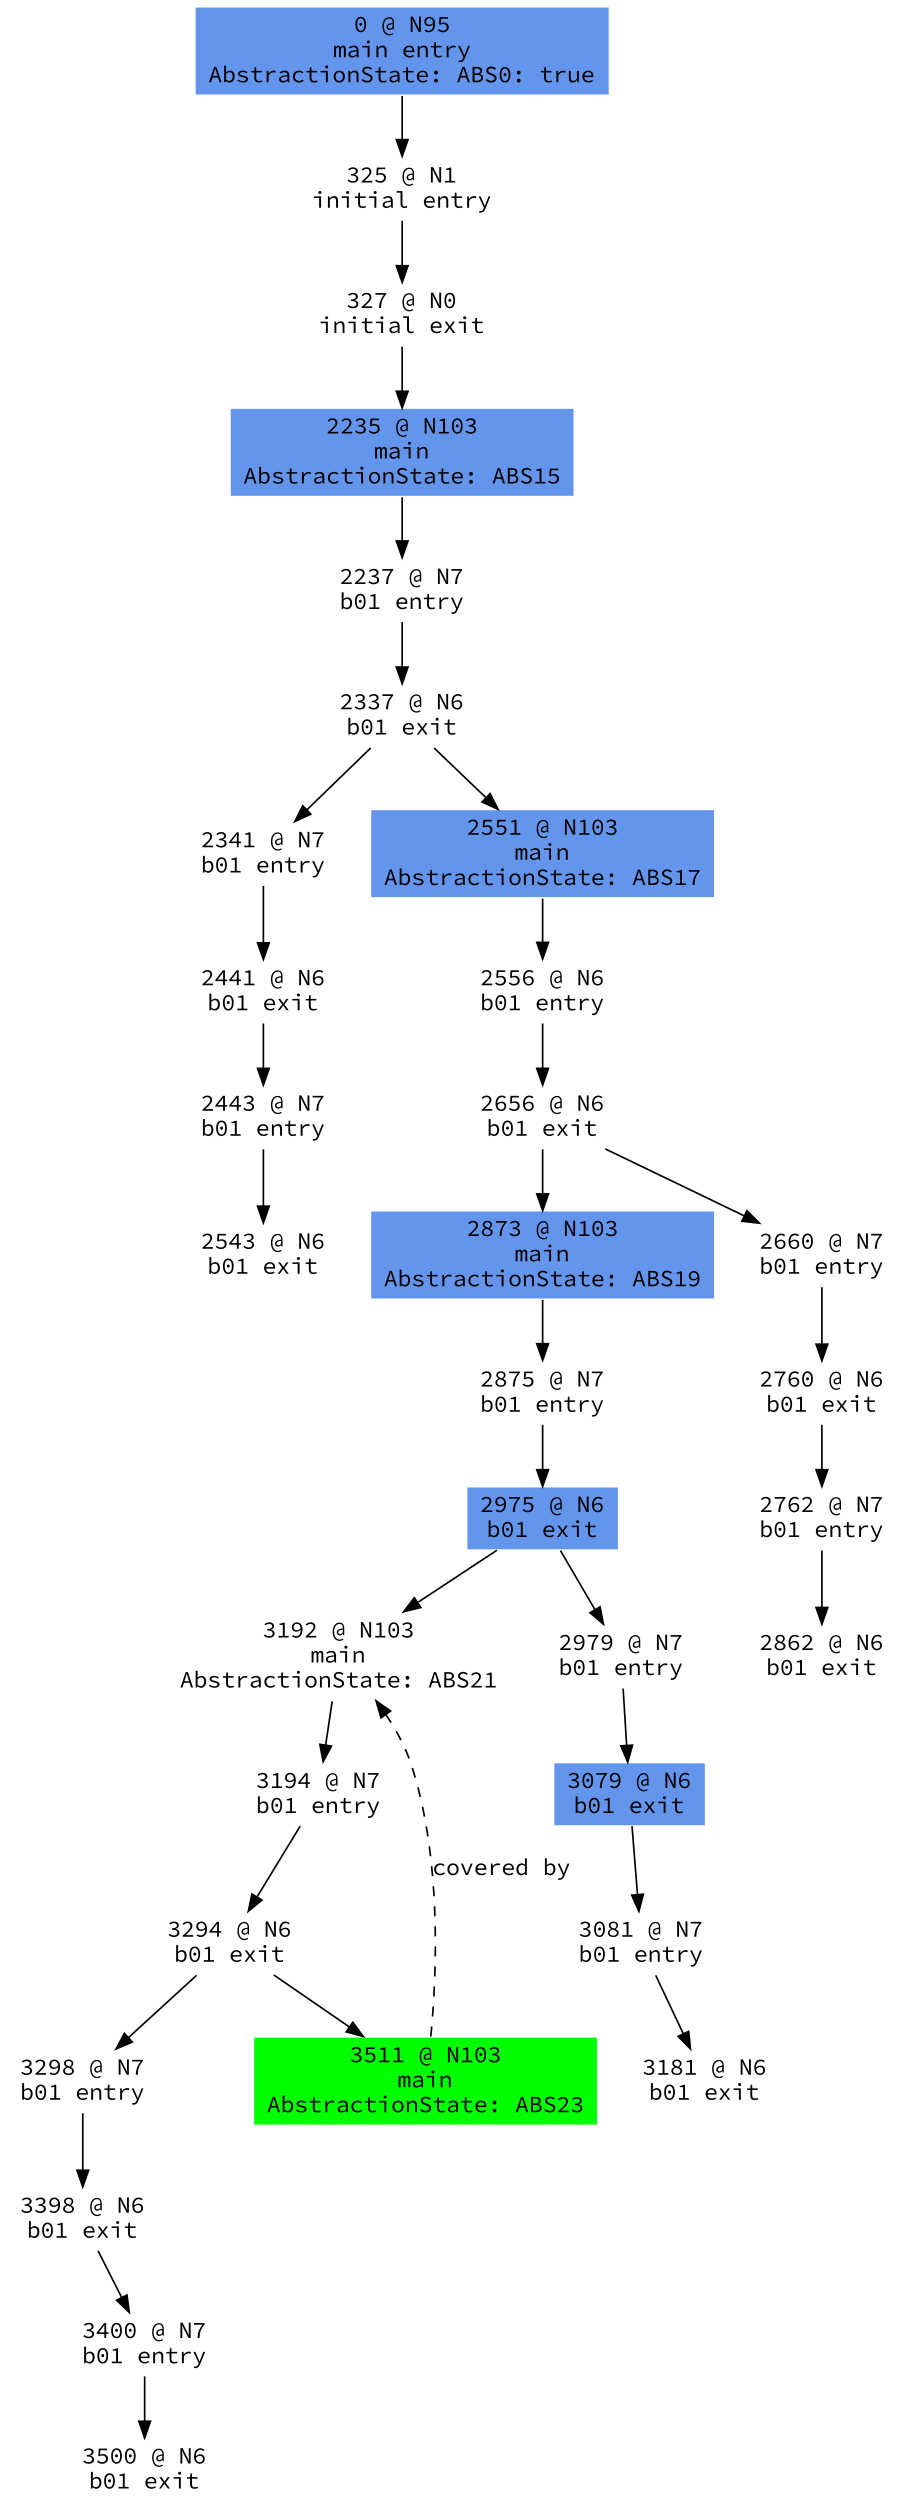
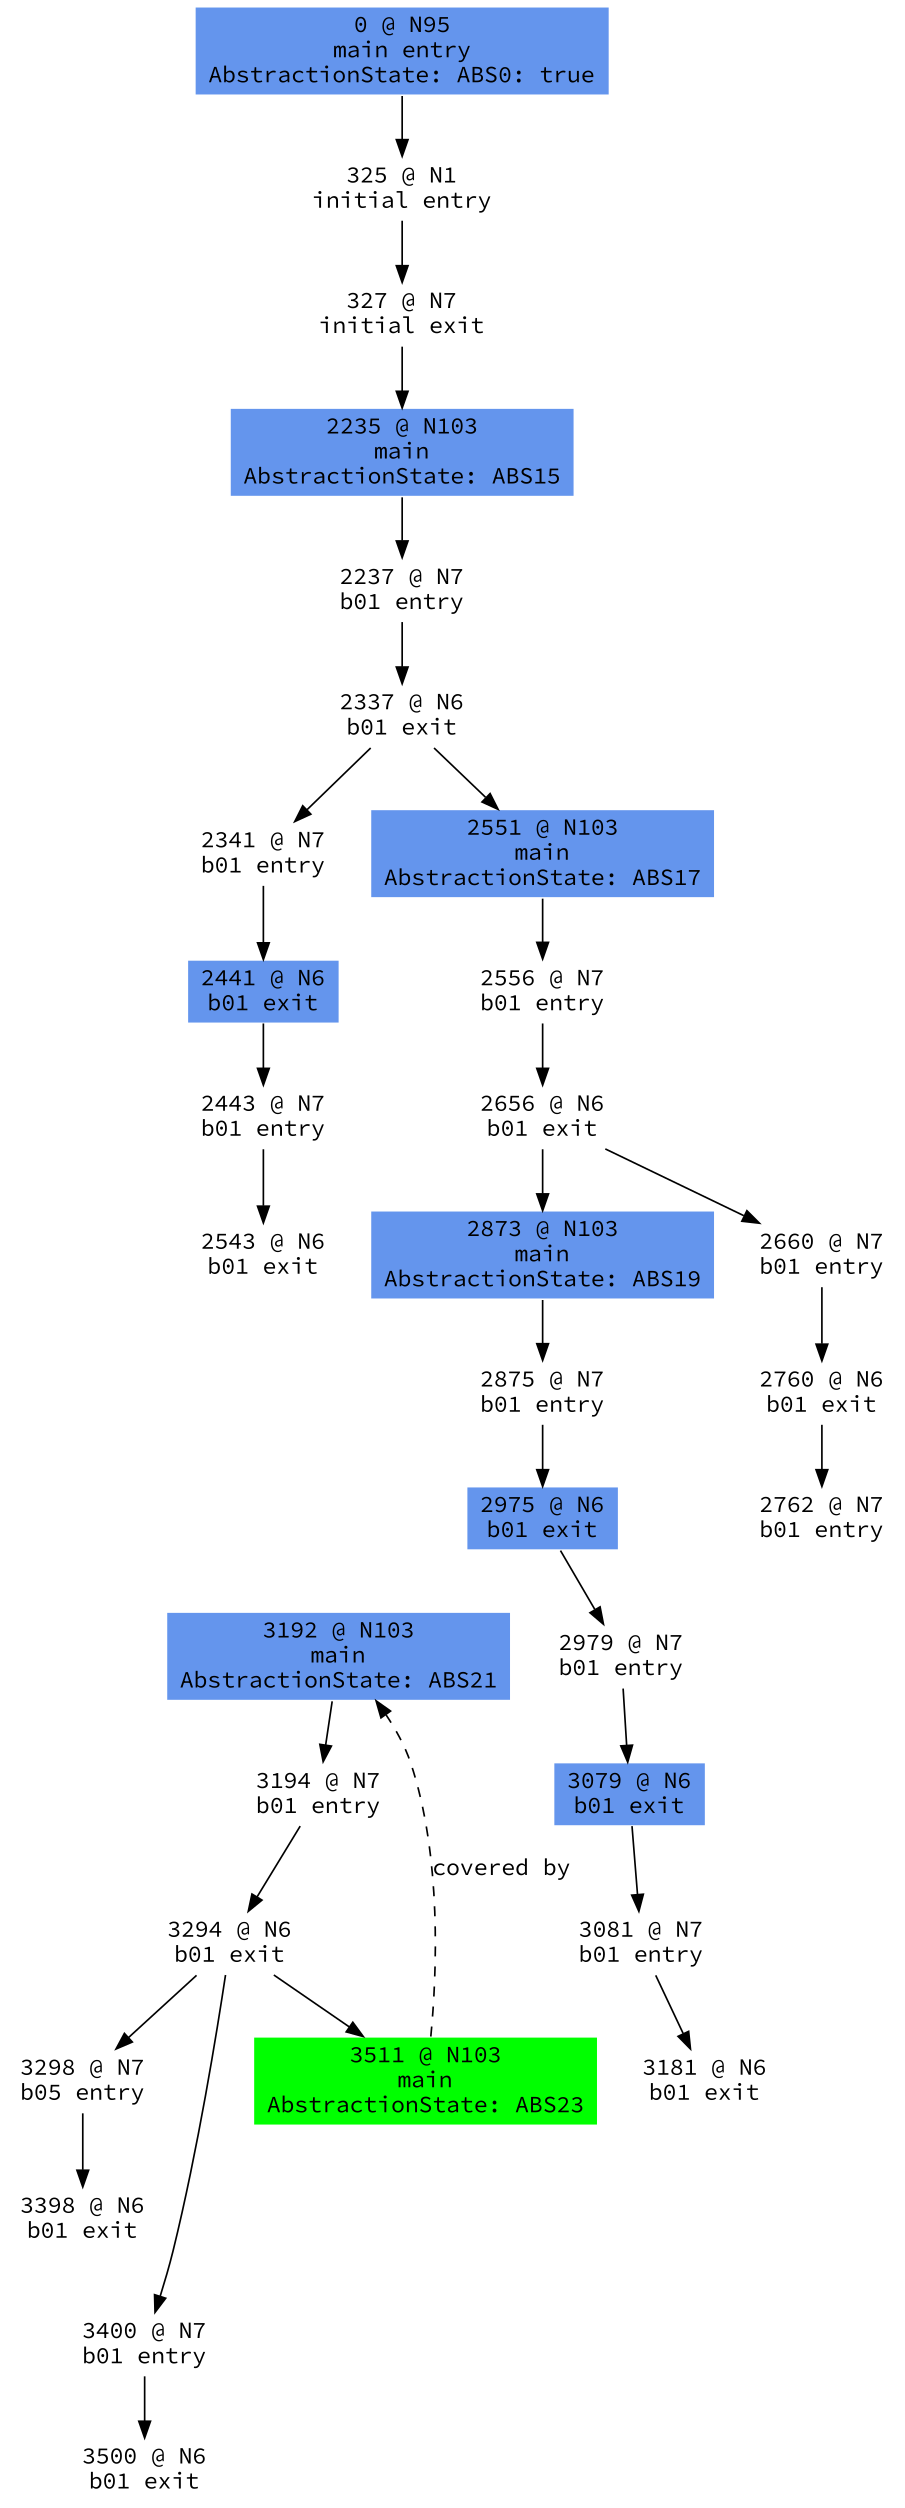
node "327 @ N0 initial exit": label "327 @ N0 initial exit" -> "327 @ N7 initial exit"
node "2441 @ N6 b01 exit": fillcolor white -> cornflowerblue
node "2556 @ N6 b01 entry": label "2556 @ N6 b01 entry" -> "2556 @ N7 b01 entry"
edge "2975 @ N6 b01 exit" -> "3192 @ N103 main AbstractionState: ABS21": removed
node "3192 @ N103 main AbstractionState: ABS21": fillcolor white -> cornflowerblue
node "2862 @ N6 b01 exit": removed
node "3298 @ N7 b01 entry": label "3298 @ N7 b01 entry" -> "3298 @ N7 b05 entry"
edge "3398 @ N6 b01 exit" -> "3400 @ N7 b01 entry": now "3294 @ N6 b01 exit" -> "3400 @ N7 b01 entry"
